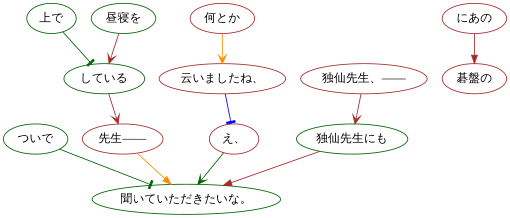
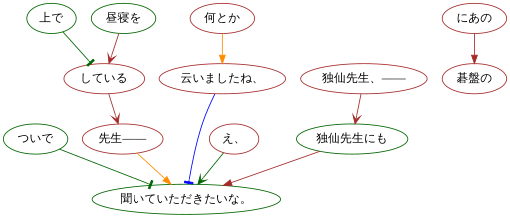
edge "何とか" -> "云いましたね、": arrowhead vee -> normal
node "している": color darkgreen -> brown
edge "云いましたね、" -> "え、": now "云いましたね、" -> "聞いていただきたいな。"
